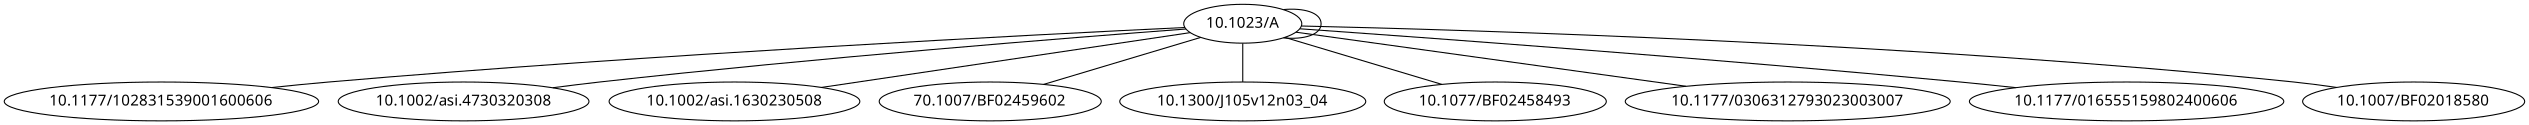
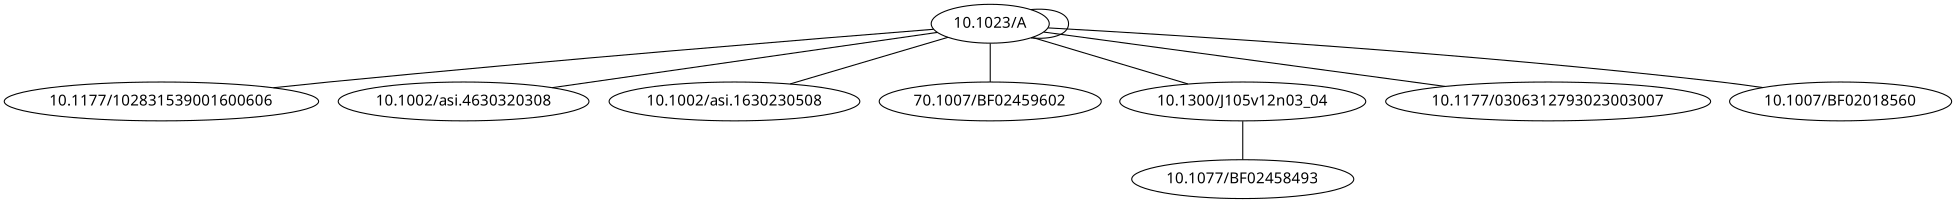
edge "10.1023/A" -- "10.1077/BF02458493": now "10.1300/J105v12n03_04" -- "10.1077/BF02458493"
node "10.1002/asi.4730320308": label "10.1002/asi.4730320308" -> "10.1002/asi.4630320308"
node "10.1177/016555159802400606": removed
node "10.1007/BF02018580": label "10.1007/BF02018580" -> "10.1007/BF02018560"
